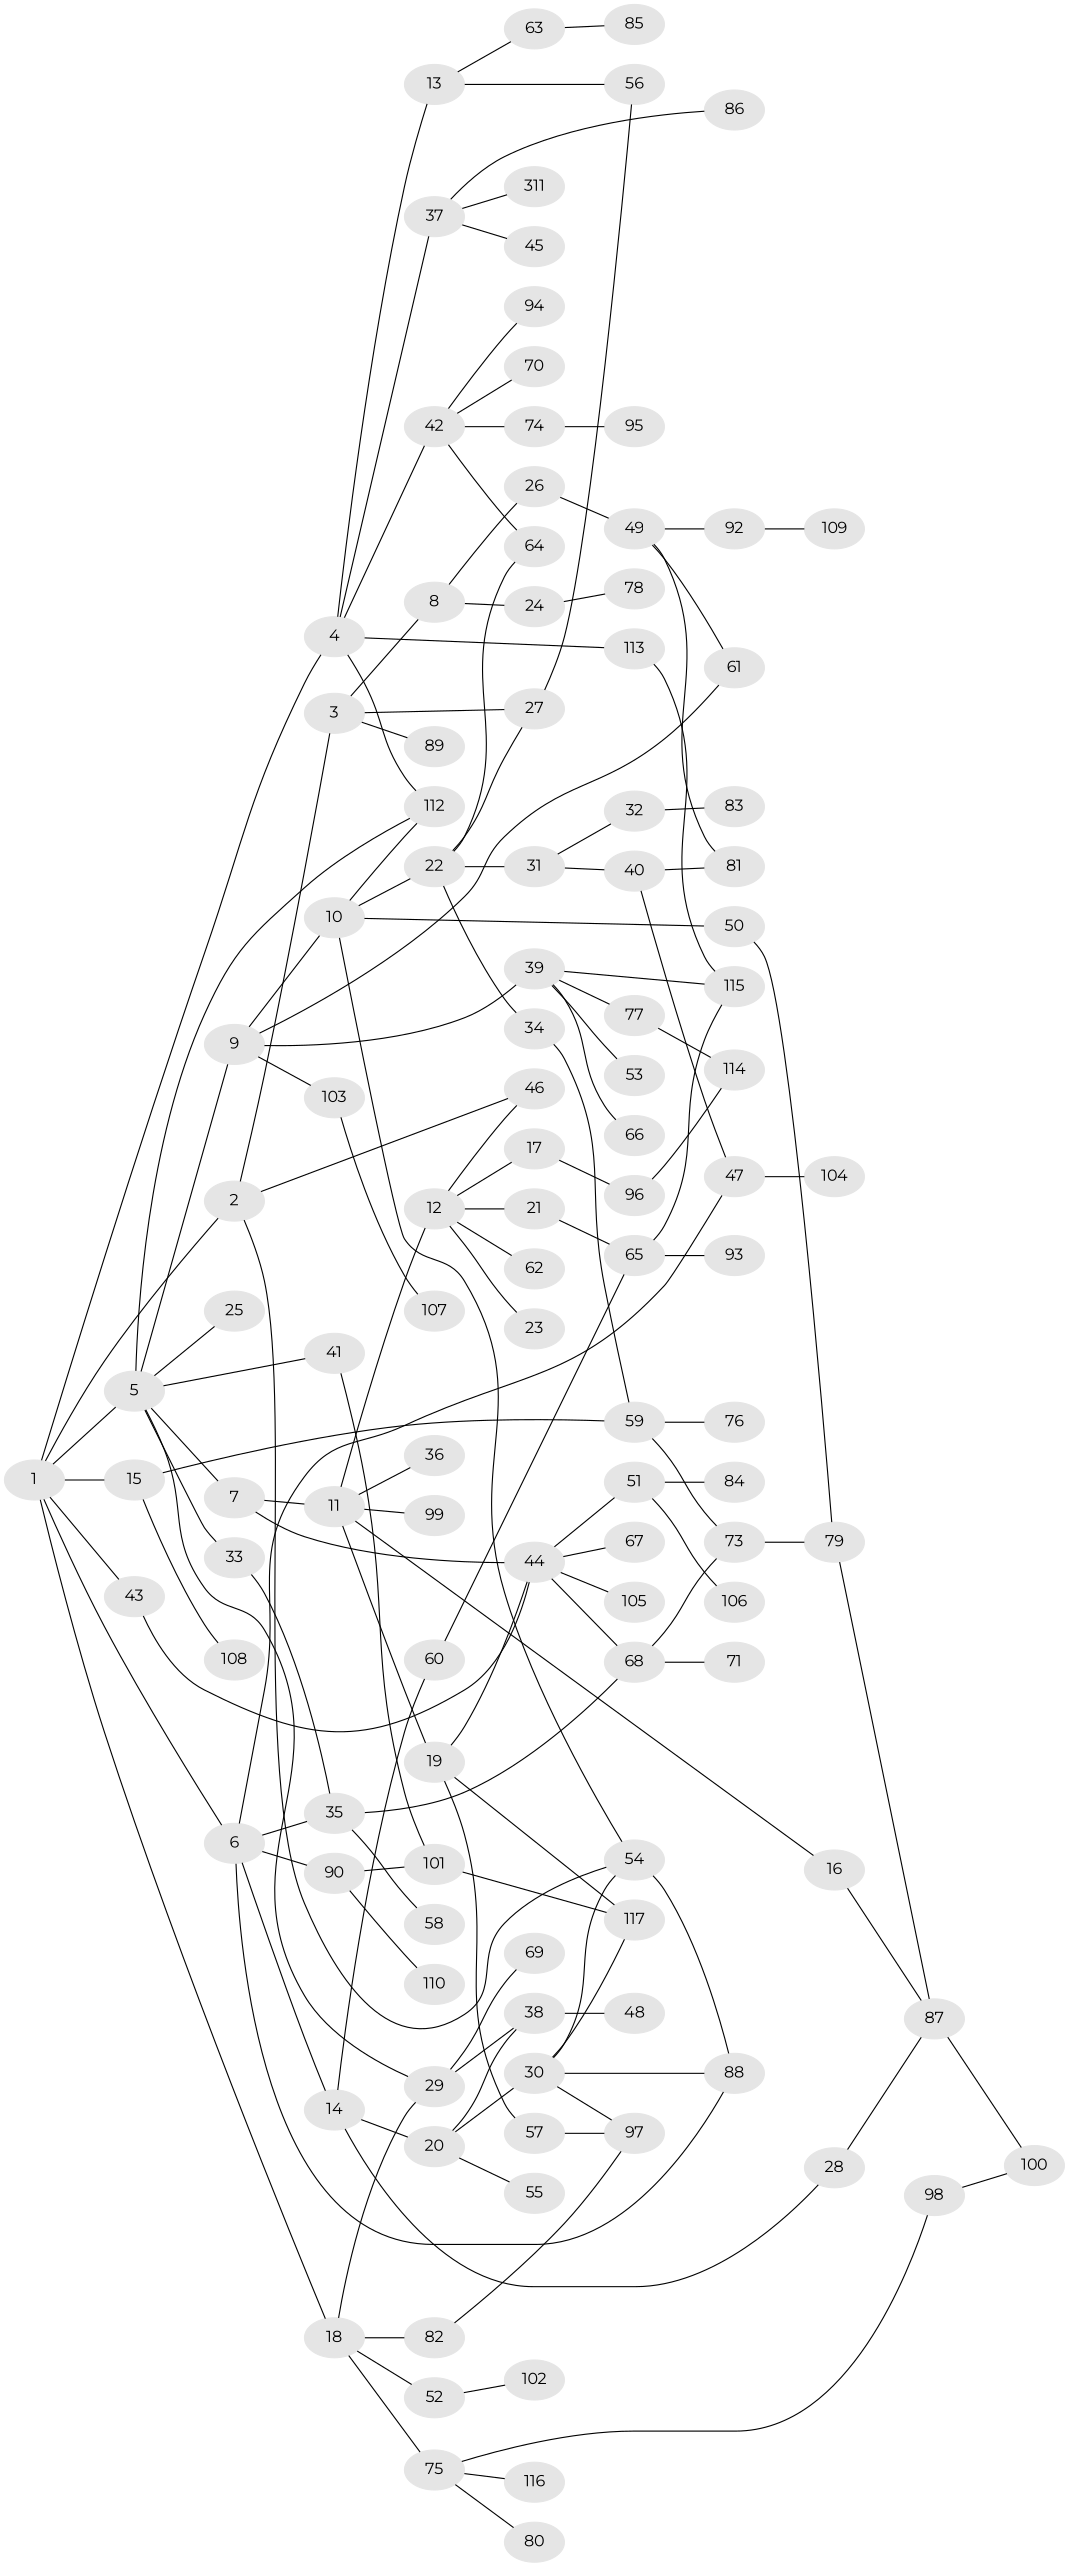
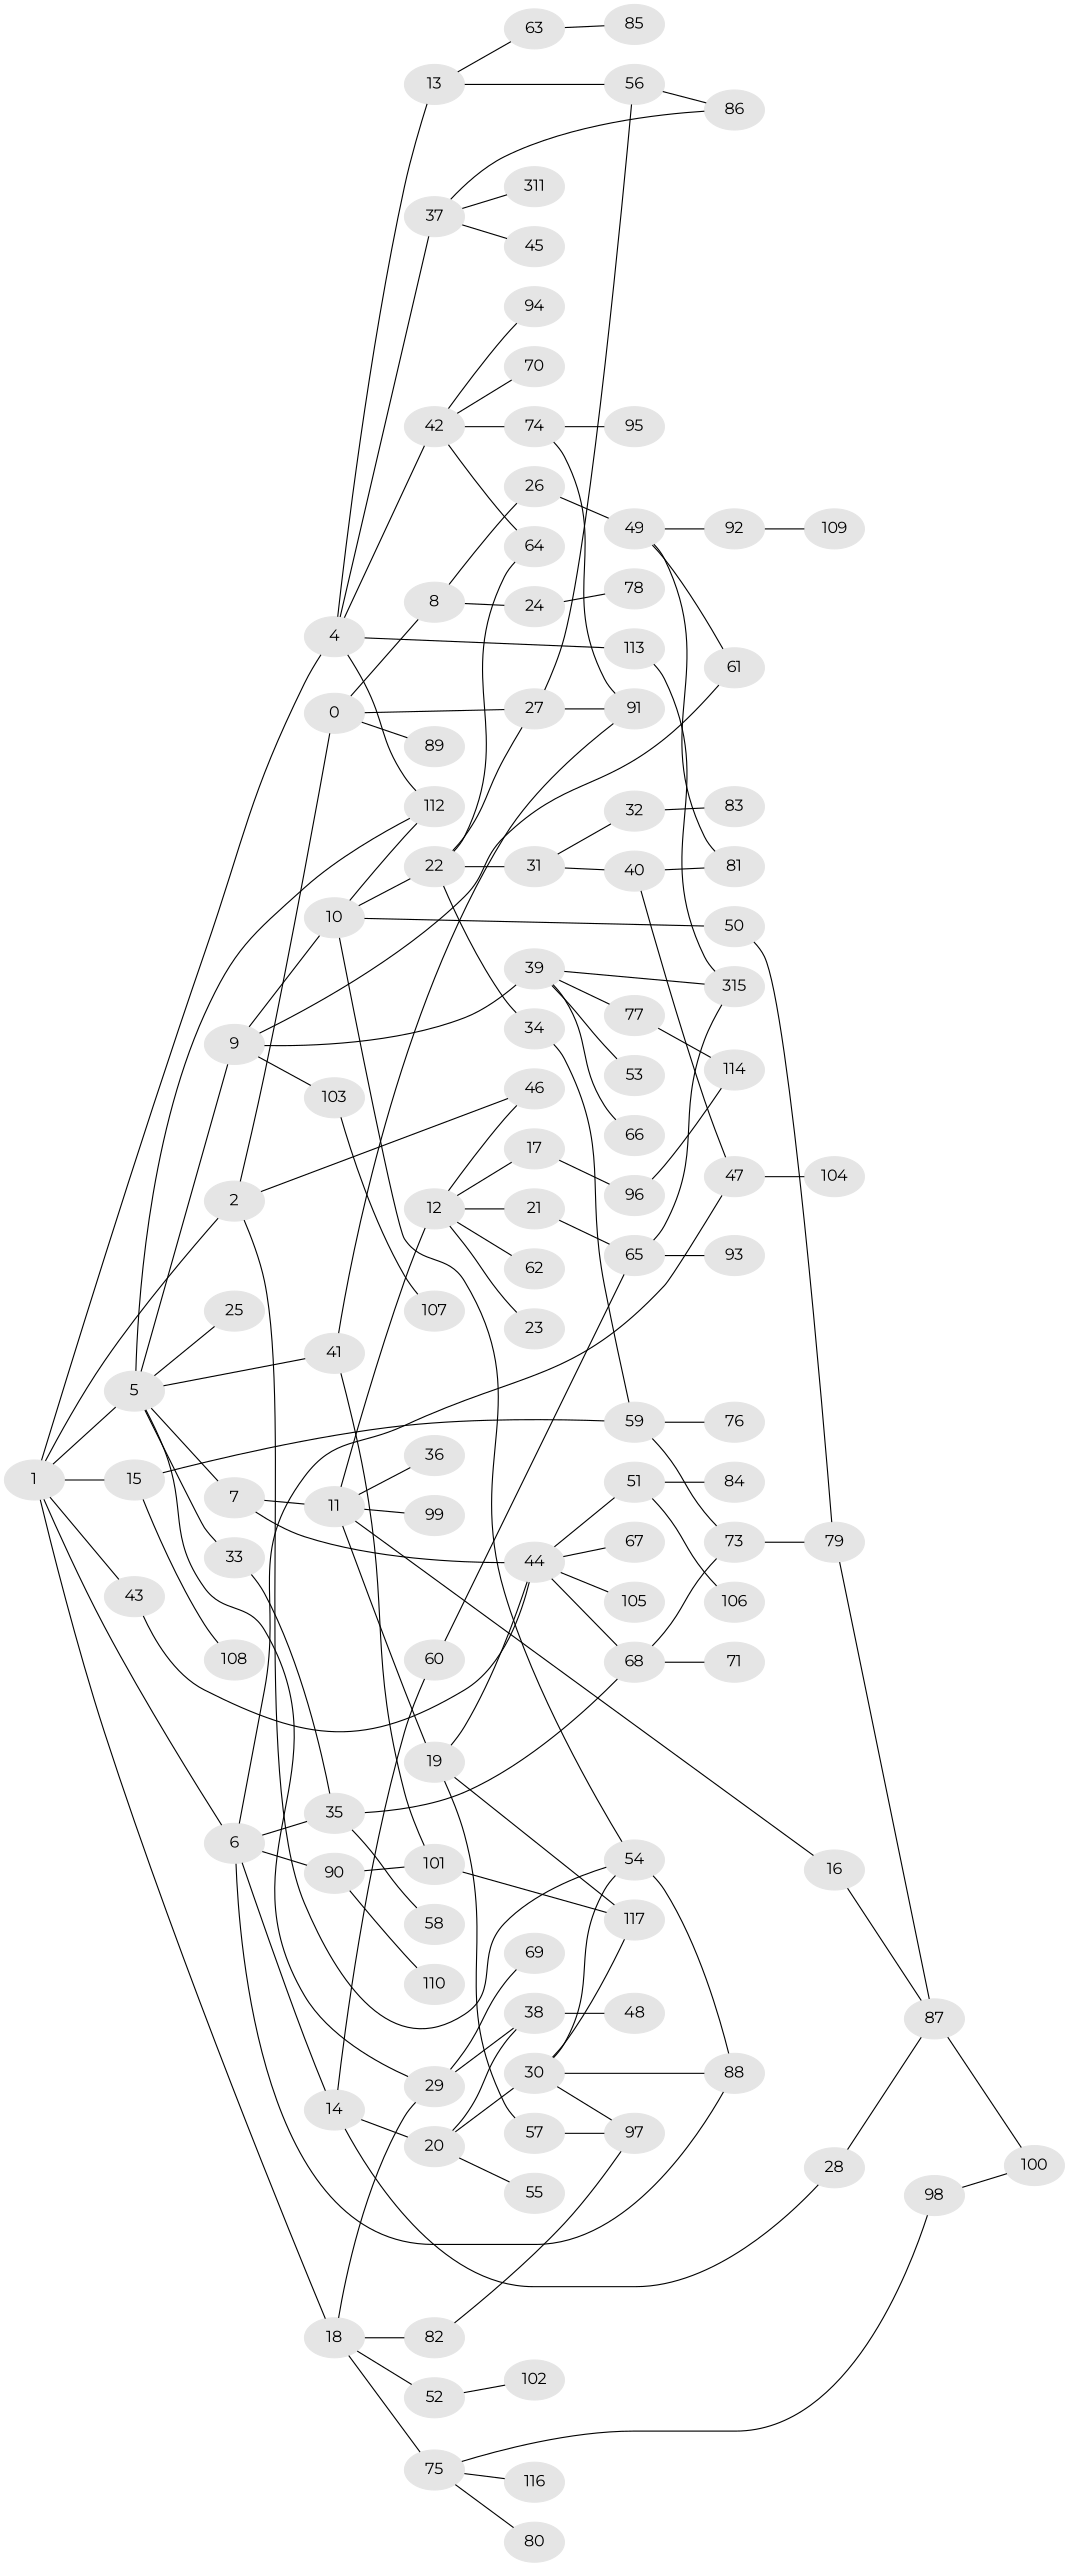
edge "56" -- "86": added
node "91": added
node "3": label "3" -> "0"
node "115": label "115" -> "315"
